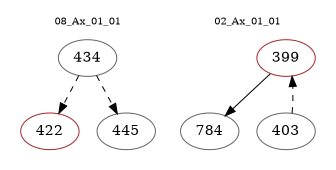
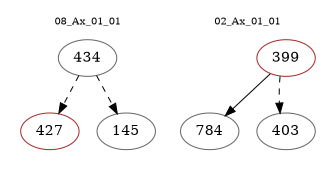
edge "403" -> "399": reversed
node "422": label "422" -> "427"
node "445": label "445" -> "145"
